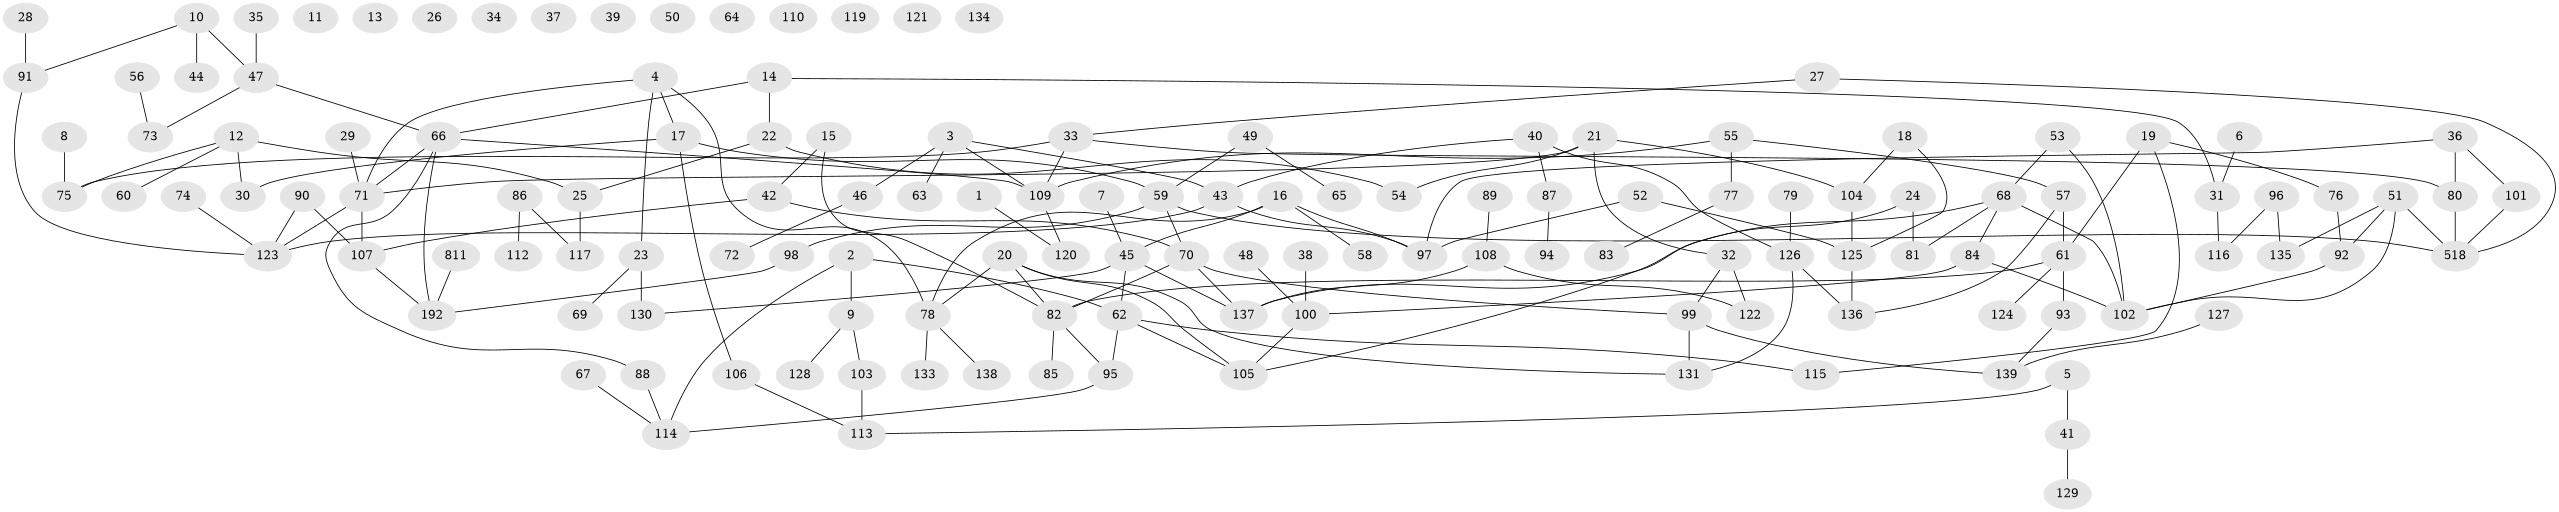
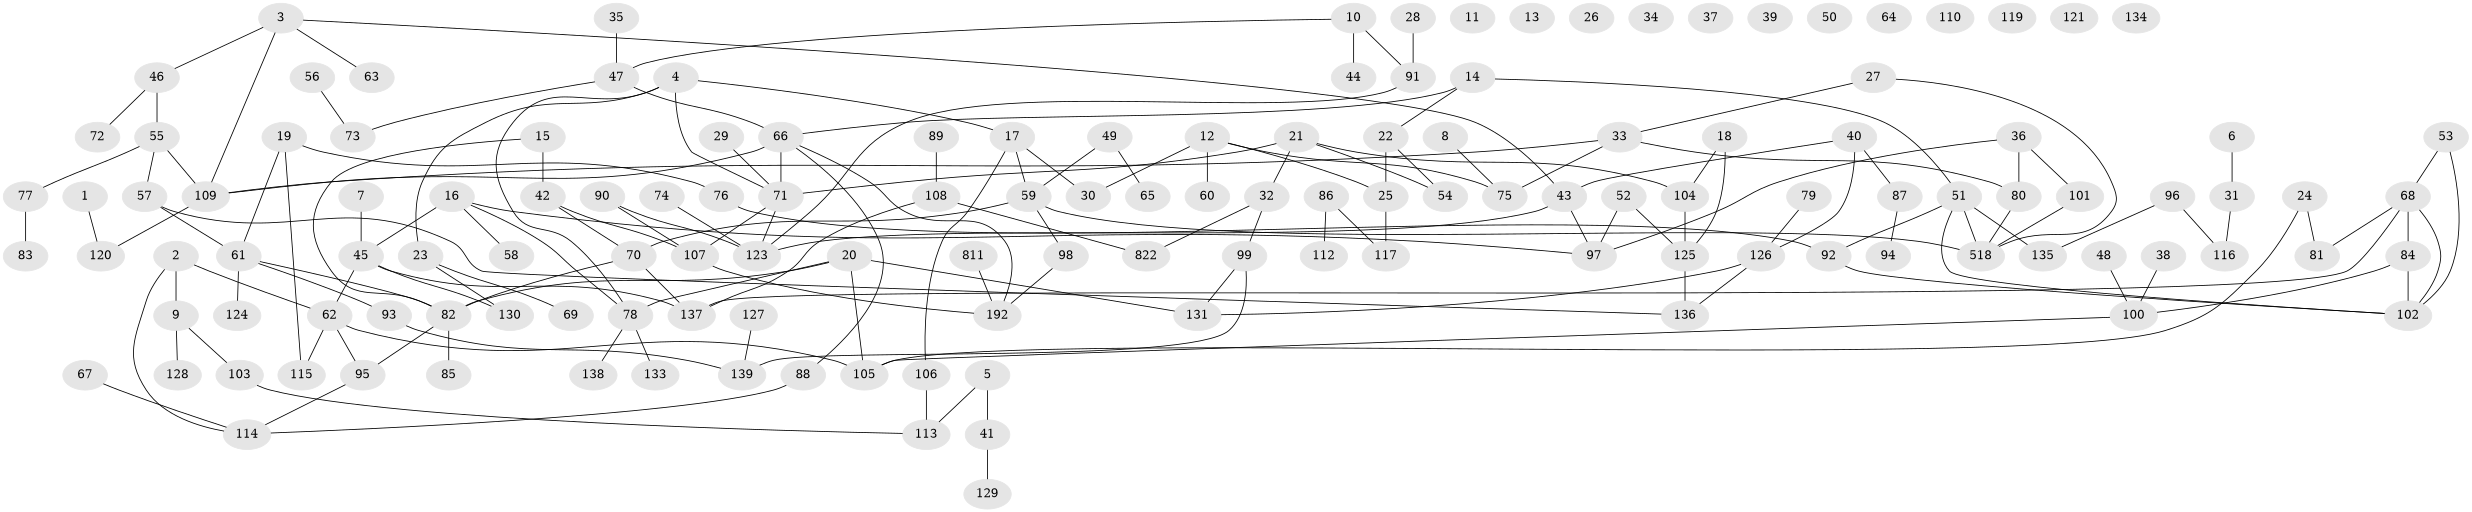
edge "14" -- "31": now "14" -- "51"
edge "46" -- "55": added
edge "70" -- "99": removed
node "122": label "122" -> "822"
